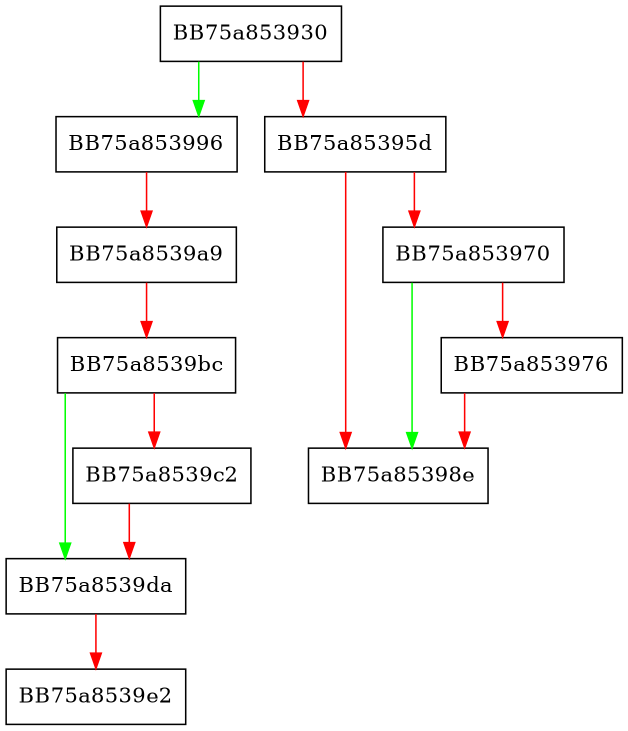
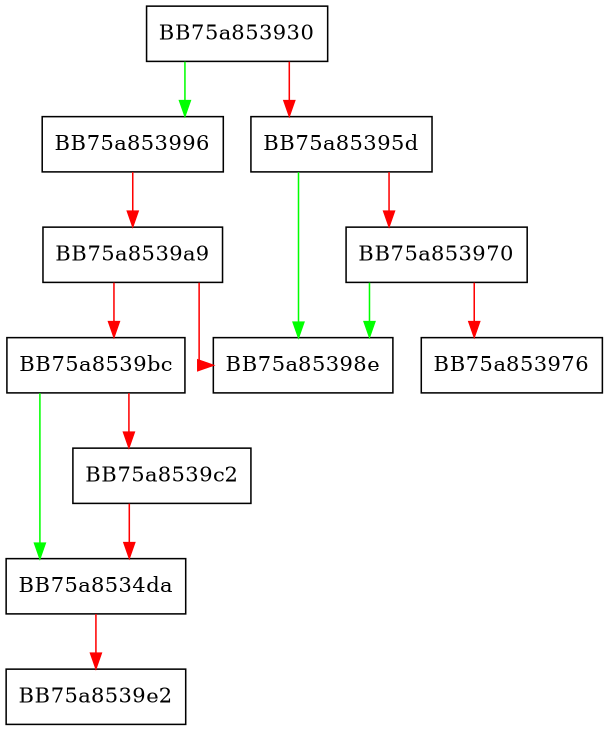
edge "BB75a85395d" -> "BB75a85398e": color red -> green
edge "BB75a853976" -> "BB75a85398e": now "BB75a8539a9" -> "BB75a85398e"
node "BB75a8539da": label "BB75a8539da" -> "BB75a8534da"
